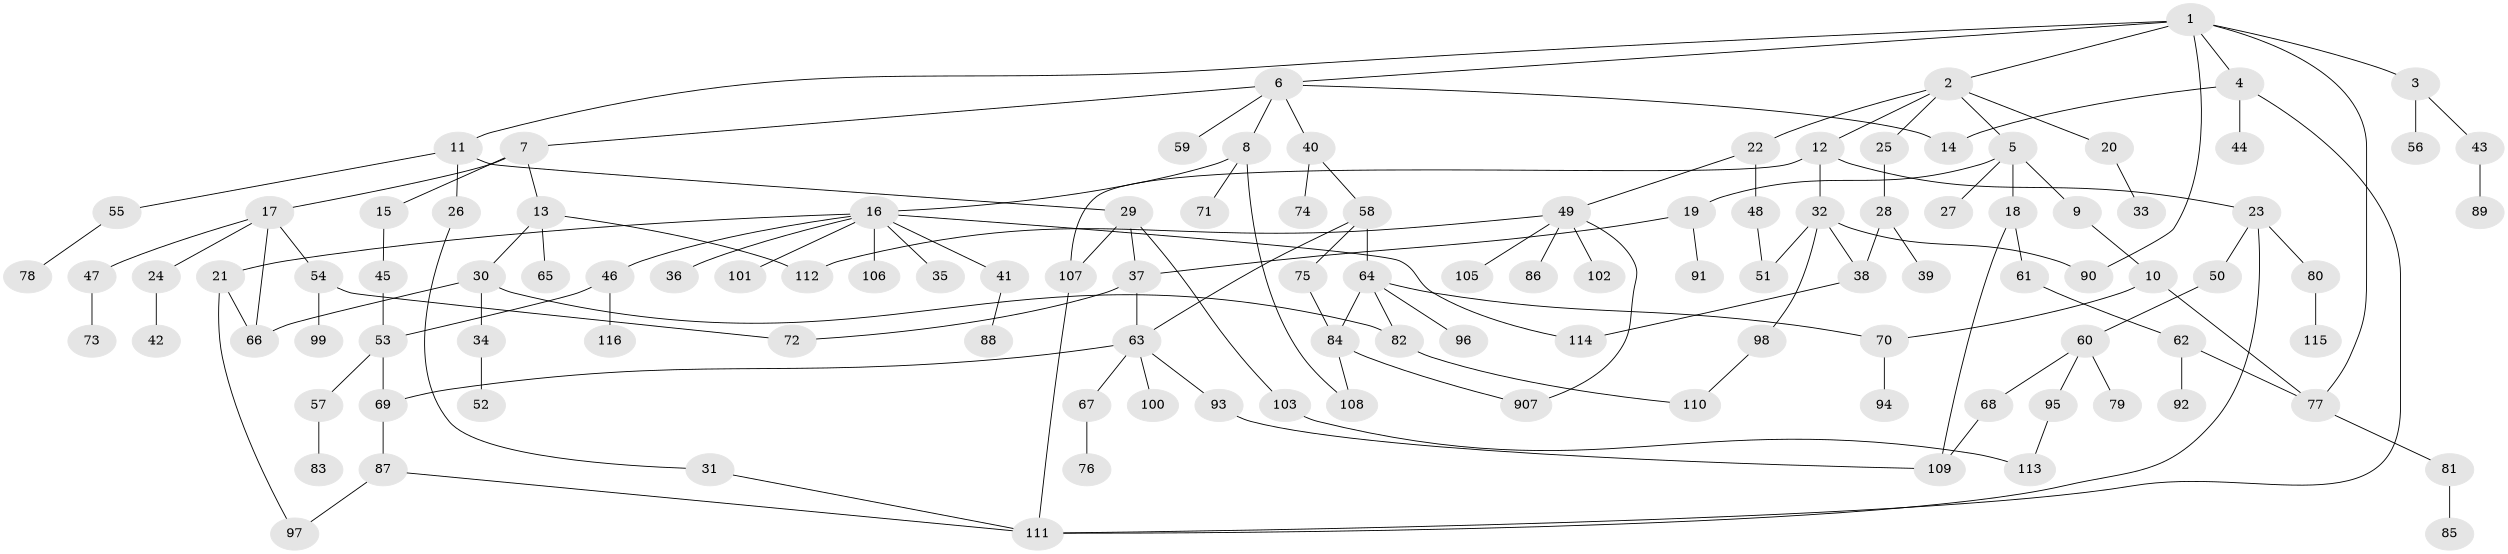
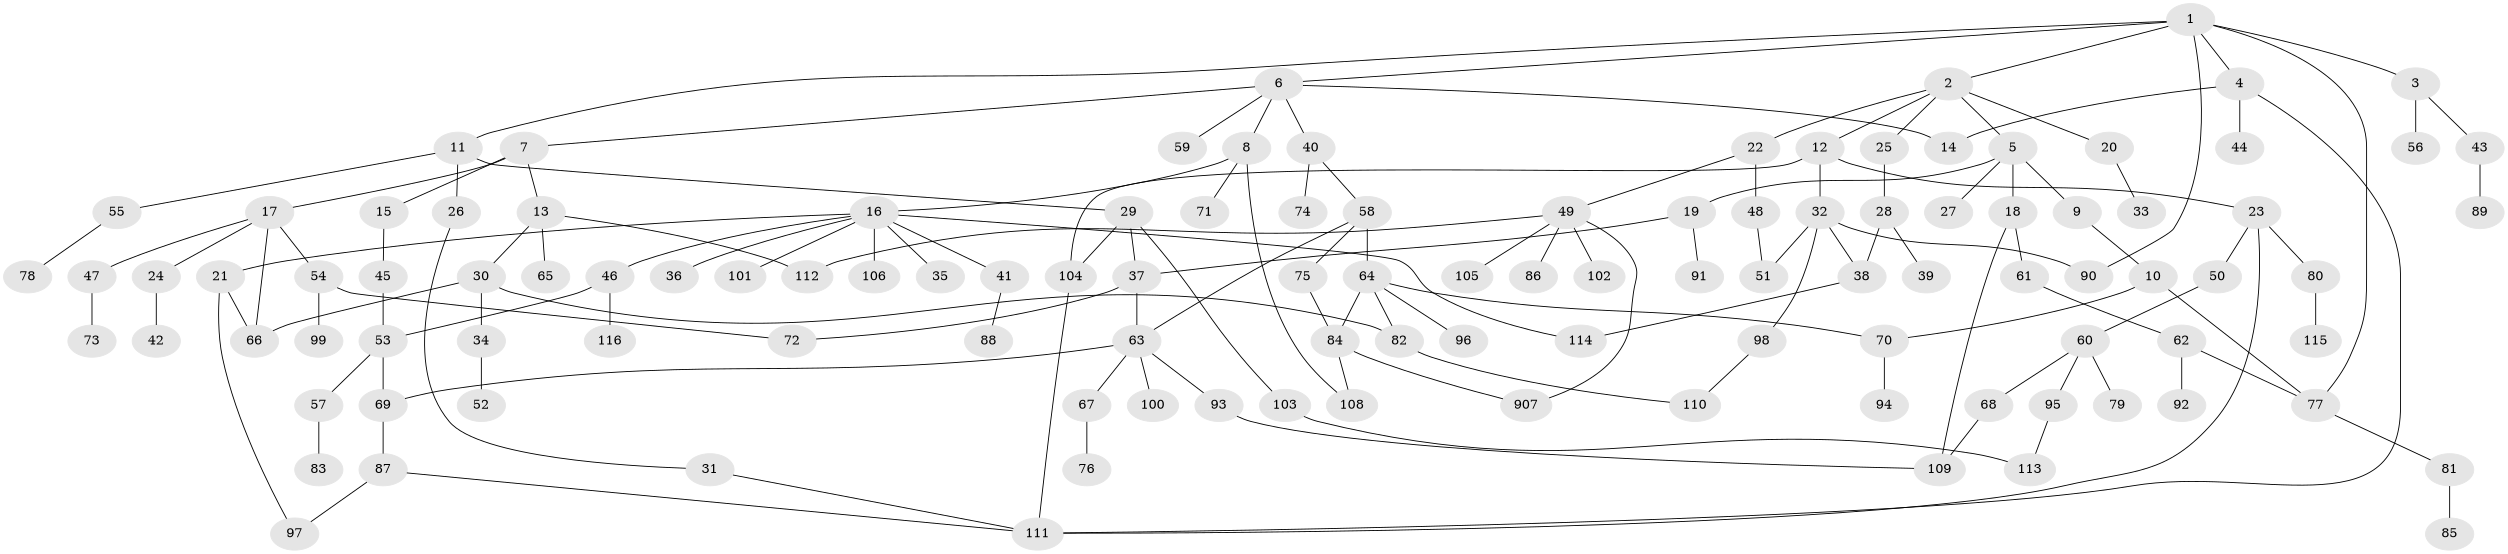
node "107": label "107" -> "104"
